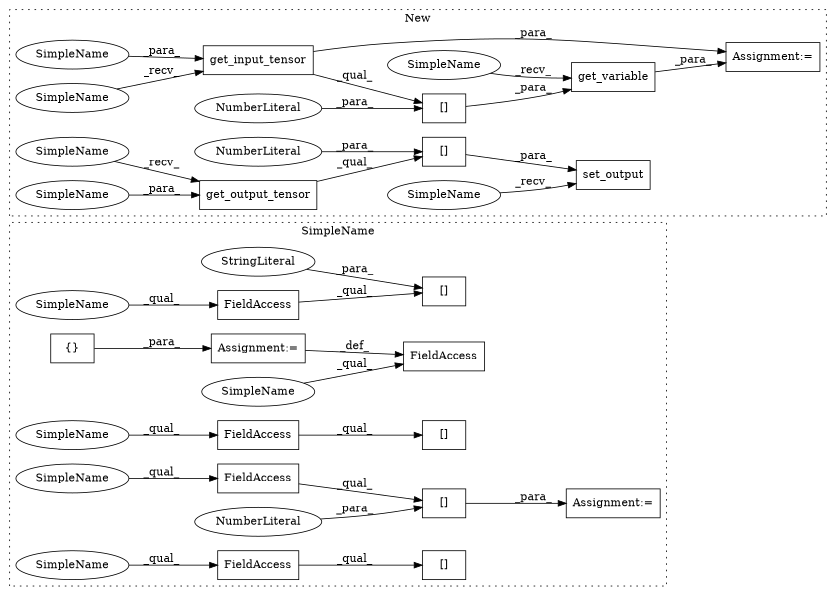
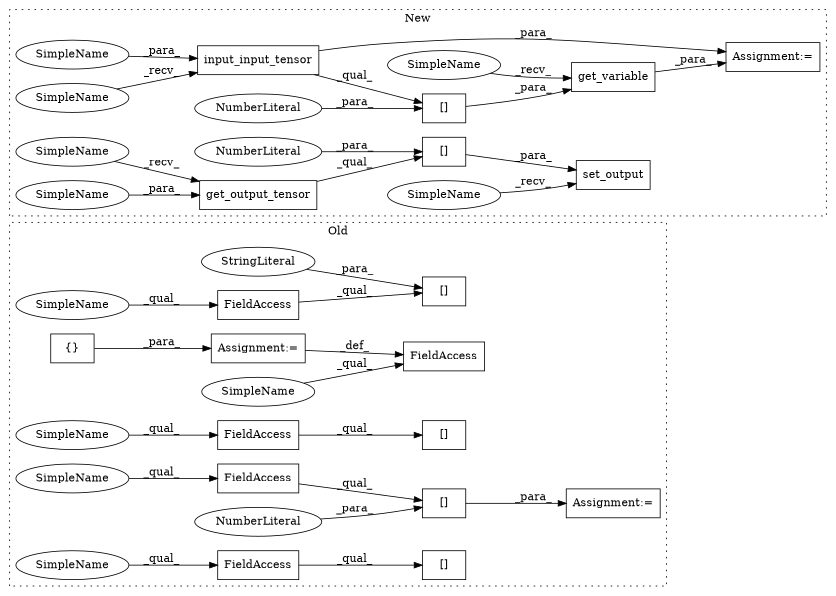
node "get_input_tensor": label "get_input_tensor" -> "input_input_tensor"
cluster "SimpleName": label "SimpleName" -> "Old"
